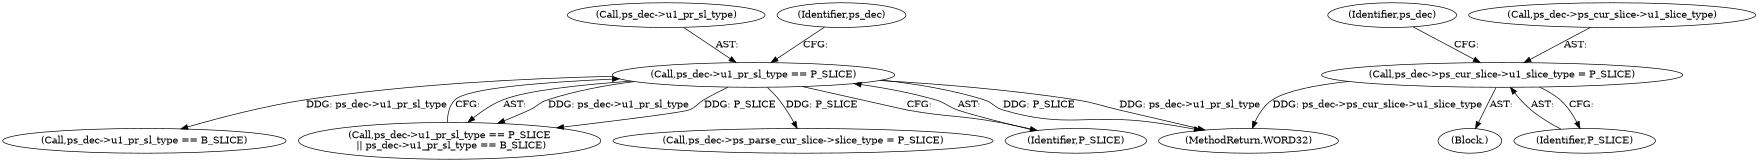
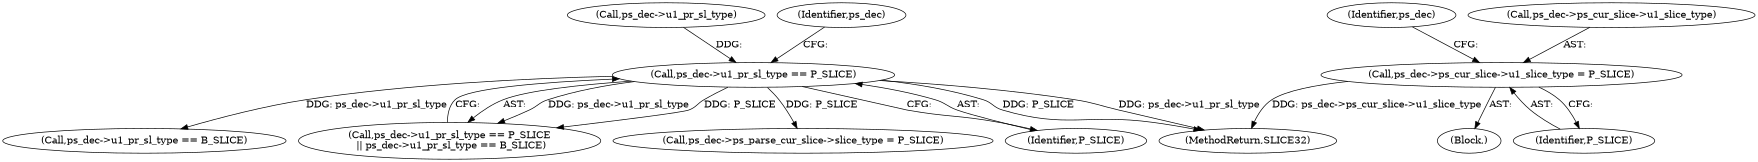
edge "(Call,ps_dec->u1_pr_sl_type)" -> "(Call,ps_dec->u1_pr_sl_type == P_SLICE)": label "AST: " -> "DDG: "
node "(MethodReturn,WORD32)": label "(MethodReturn,WORD32)" -> "(MethodReturn,SLICE32)"
